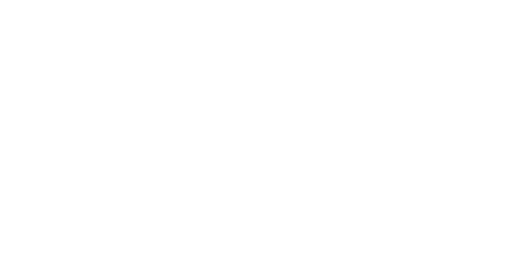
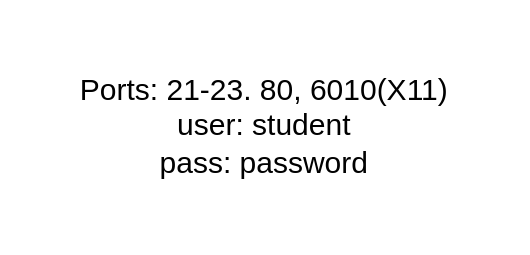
node "Ports: 21-23. 80, 6010(X11) user: student pass: password": added
